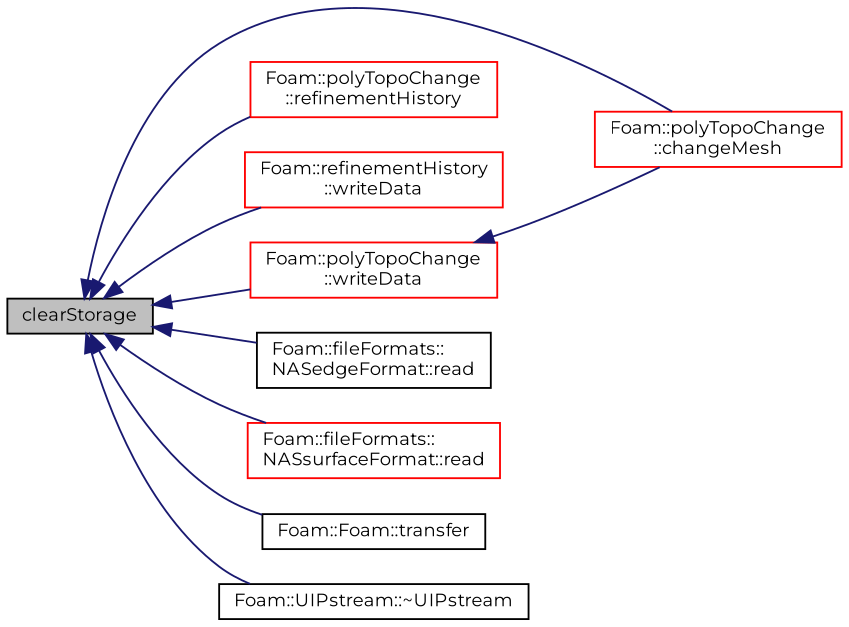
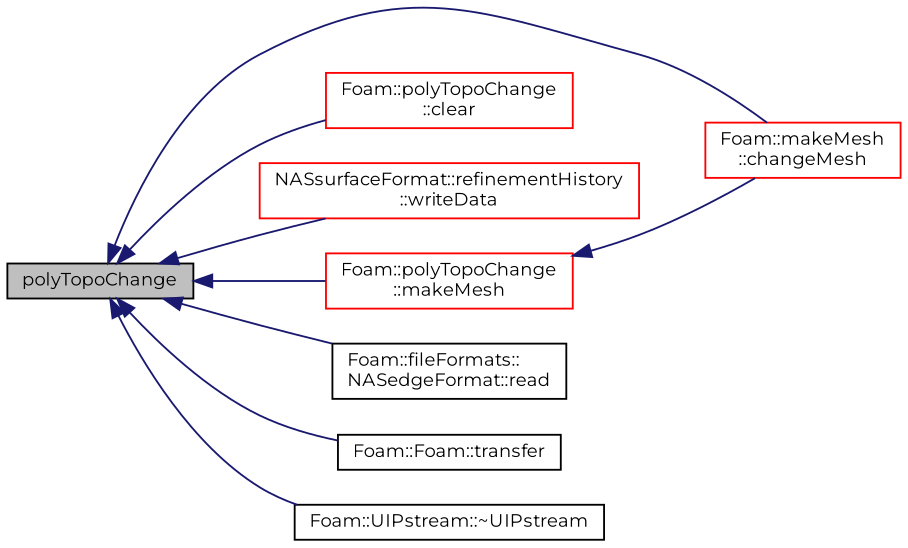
node "Foam::polyTopoChange ::refinementHistory": label "Foam::polyTopoChange ::refinementHistory" -> "Foam::polyTopoChange ::clear"
node "Foam::polyTopoChange ::changeMesh": label "Foam::polyTopoChange ::changeMesh" -> "Foam::makeMesh ::changeMesh"
node "Foam::refinementHistory ::writeData": label "Foam::refinementHistory ::writeData" -> "NASsurfaceFormat::refinementHistory ::writeData"
node "Foam::polyTopoChange ::writeData": label "Foam::polyTopoChange ::writeData" -> "Foam::polyTopoChange ::makeMesh"
node "clearStorage": label "clearStorage" -> "polyTopoChange"
node "Foam::fileFormats:: NASsurfaceFormat::read": removed
